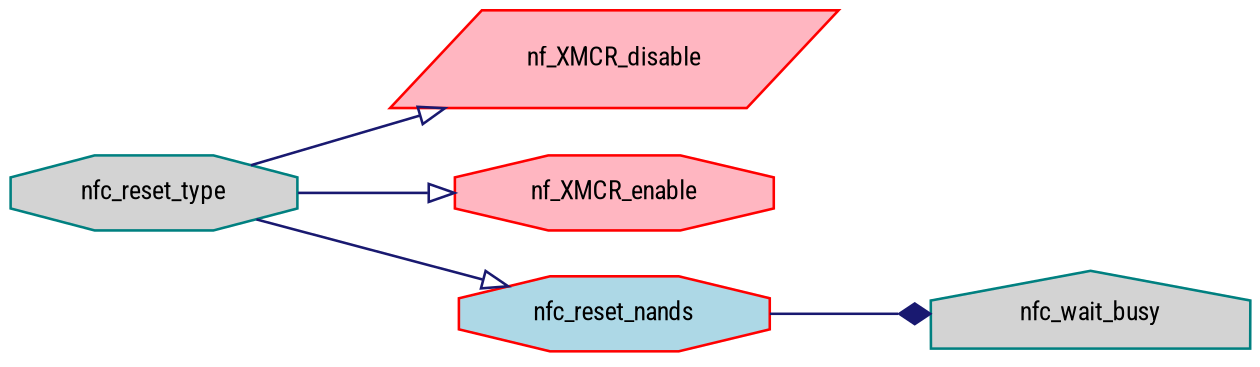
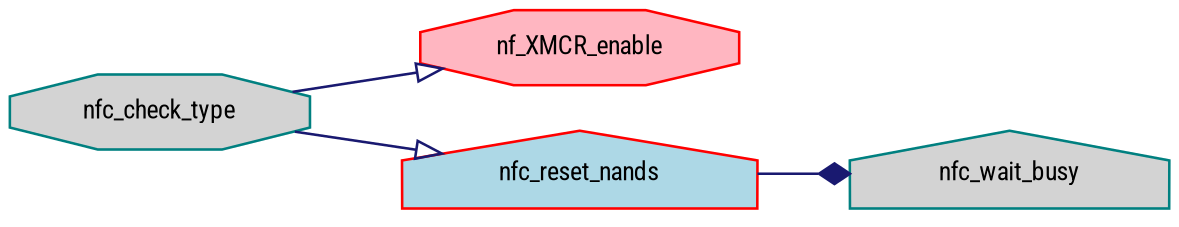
node "nf_XMCR_disable": removed
node "nfc_reset_type": label "nfc_reset_type" -> "nfc_check_type"
node "nfc_reset_nands": shape octagon -> house
